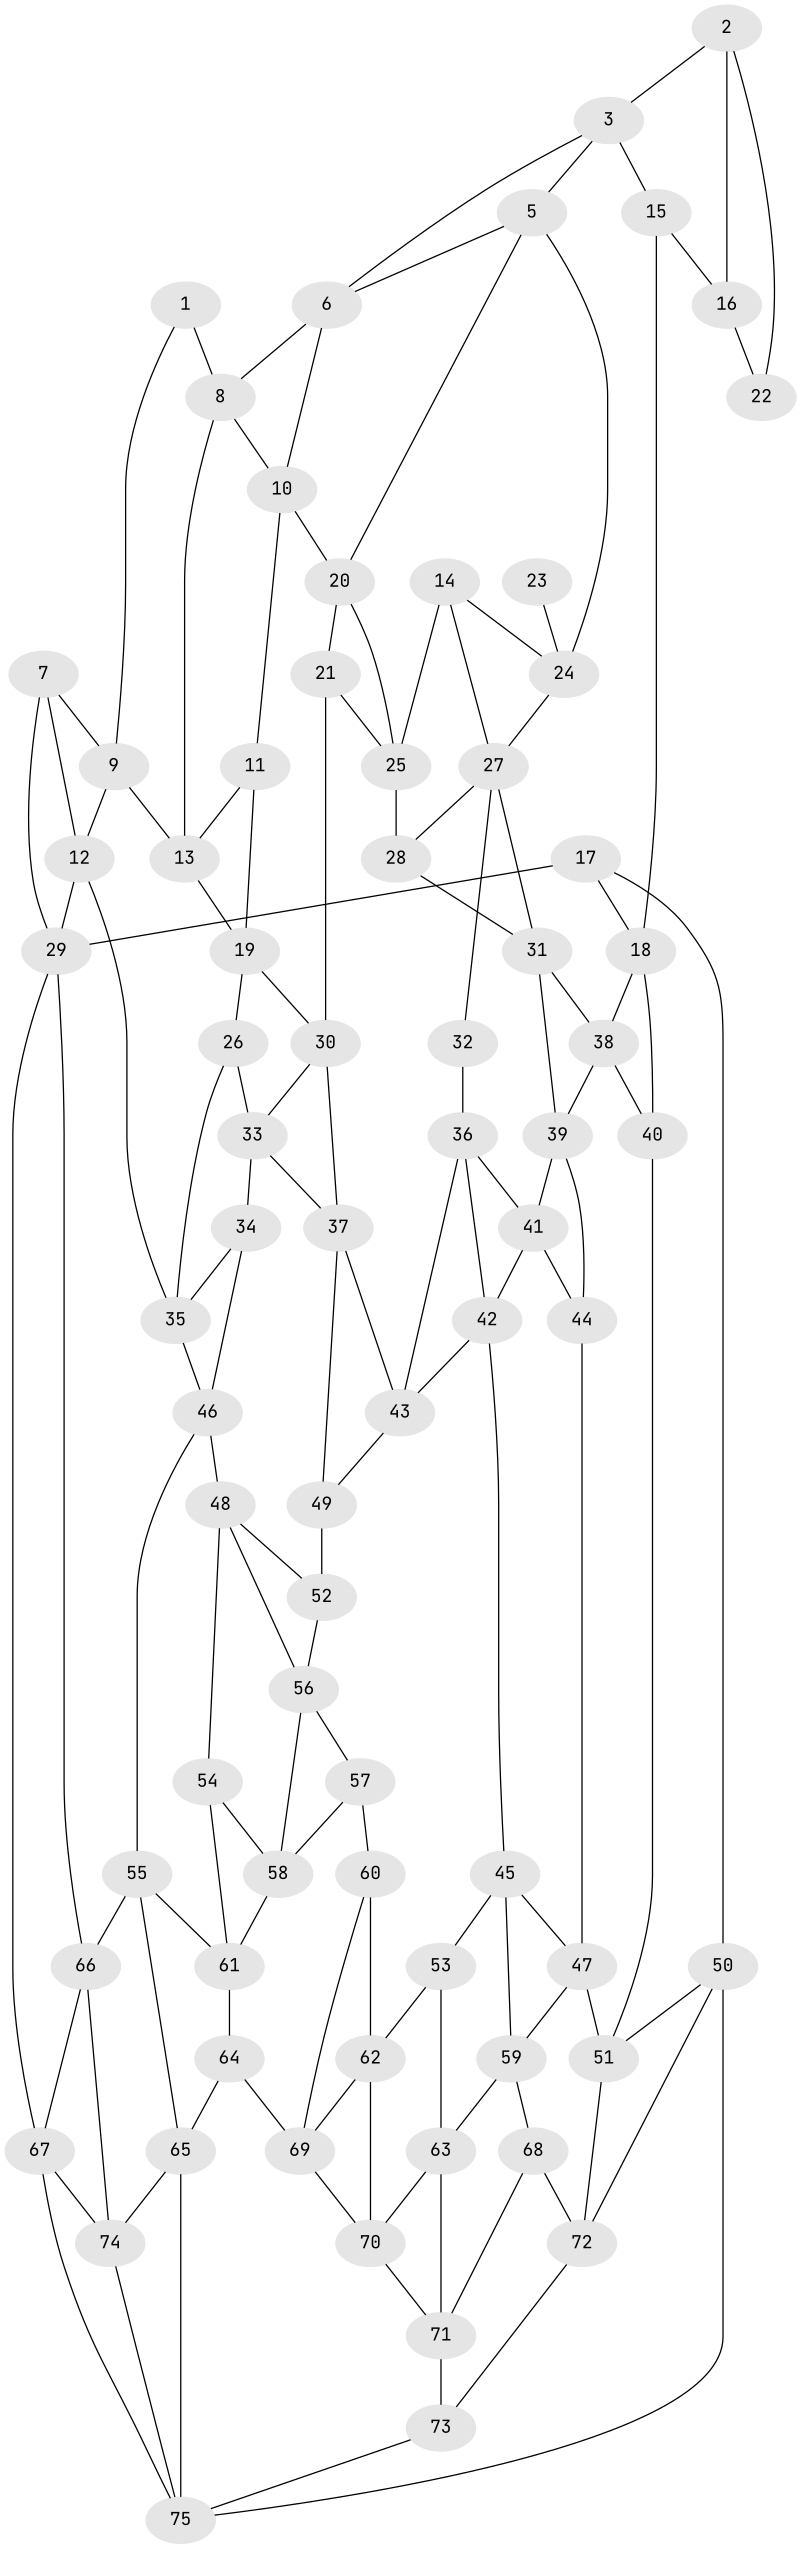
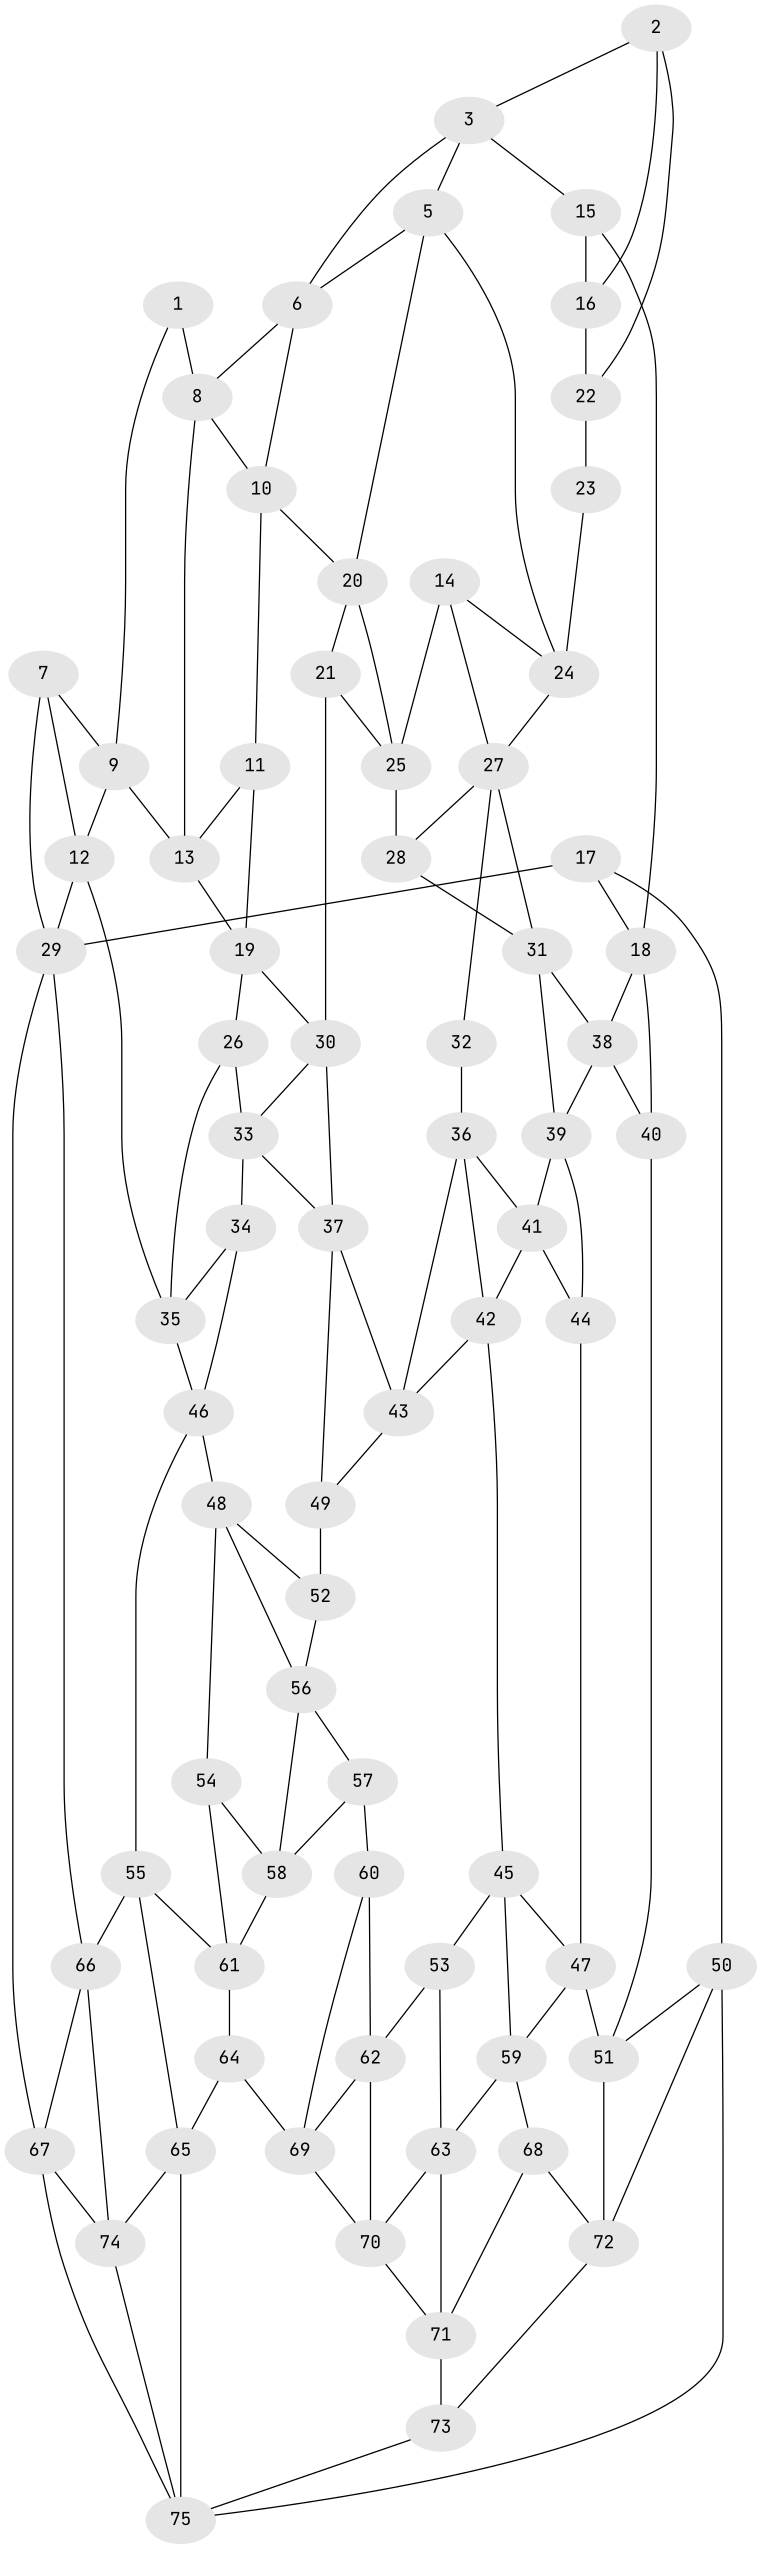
edge "22" -- "23": added
